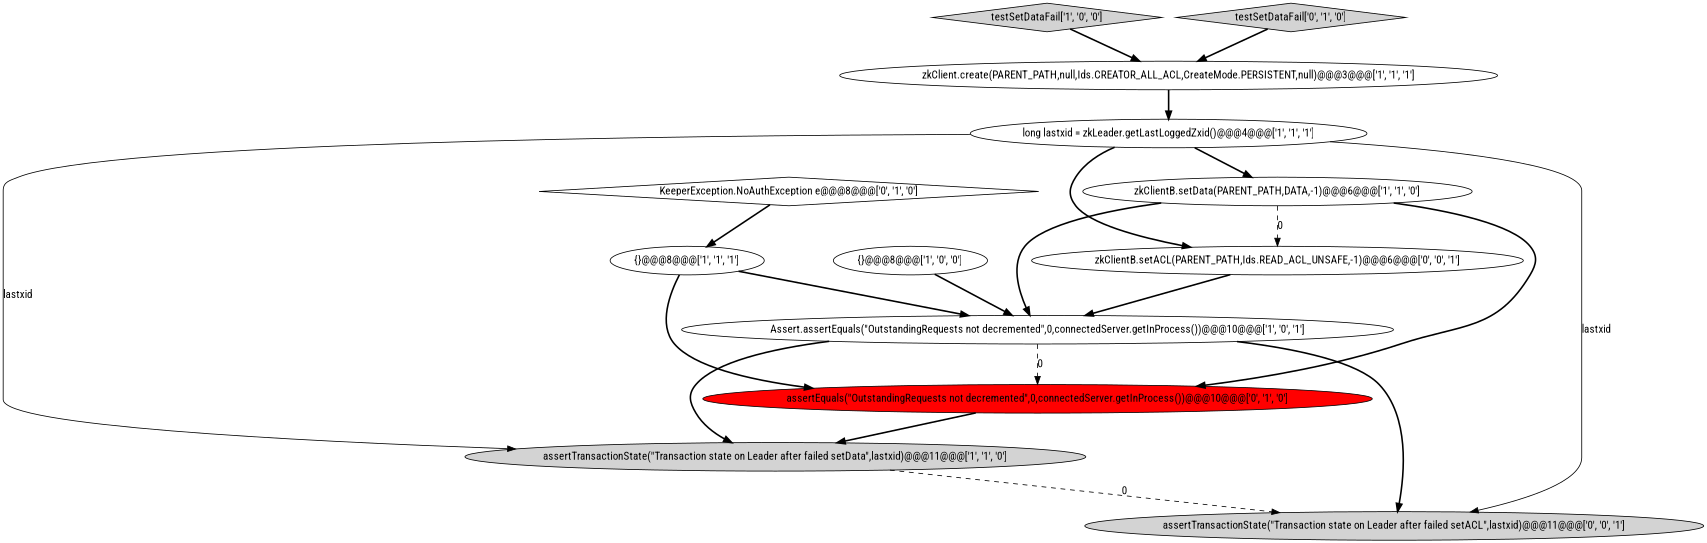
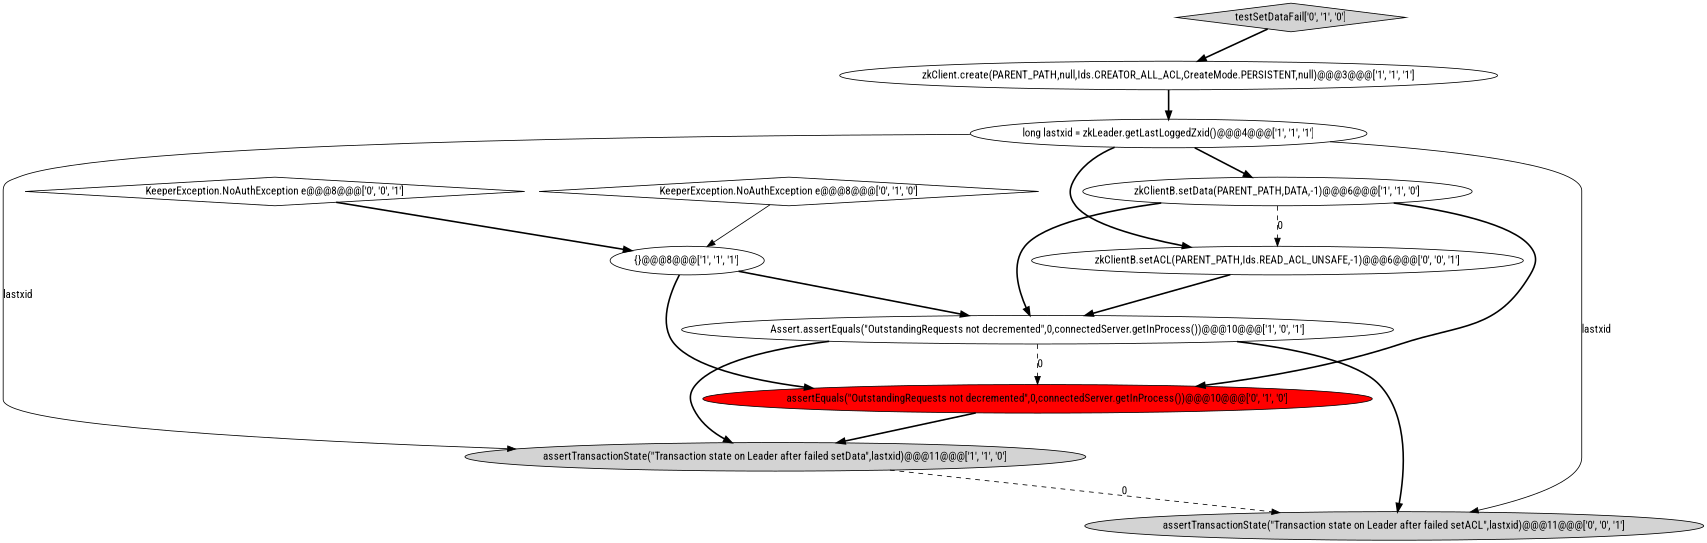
node "testSetDataFail['1', '0', '0']": removed
node "KeeperException.NoAuthException e@@@8@@@['0', '0', '1']": added
edge "KeeperException.NoAuthException e@@@8@@@['0', '1', '0']" -> "{}@@@8@@@['1', '1', '1']": style bold -> solid
node "{}@@@8@@@['1', '0', '0']": removed
